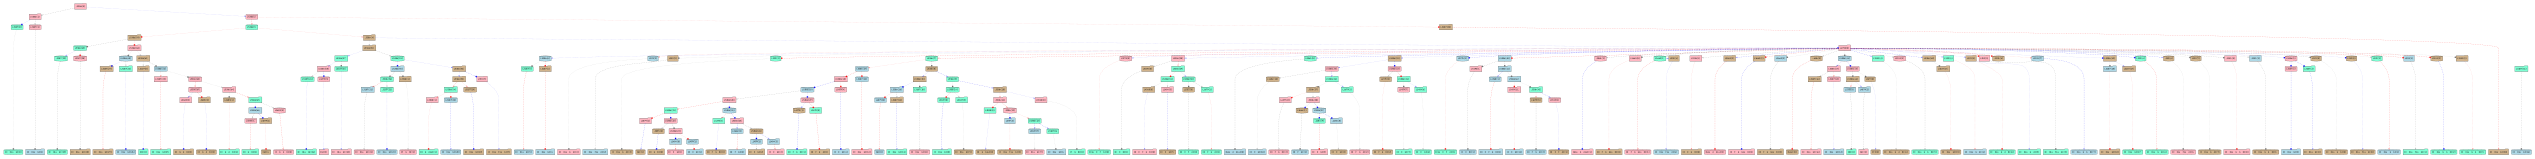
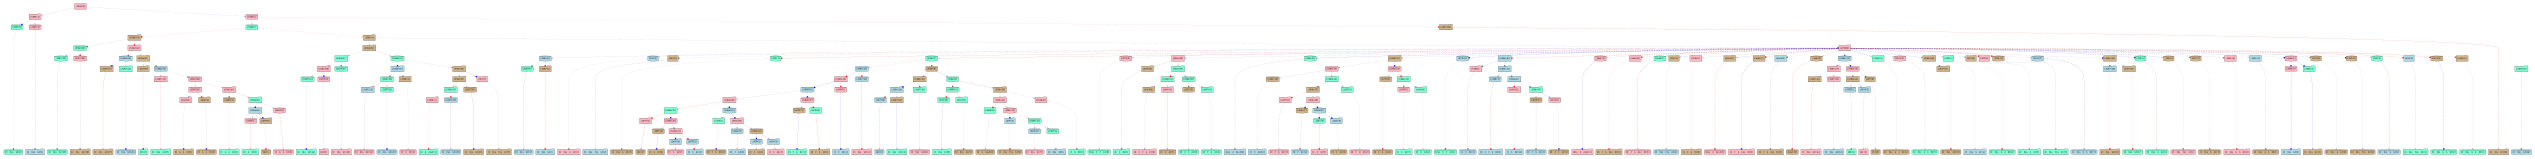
edge "L1663(1)" -> "L359(4)": now "L4990(0)" -> "L359(4)"
